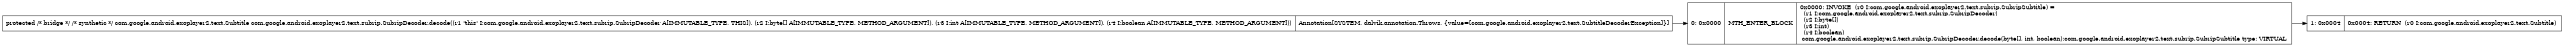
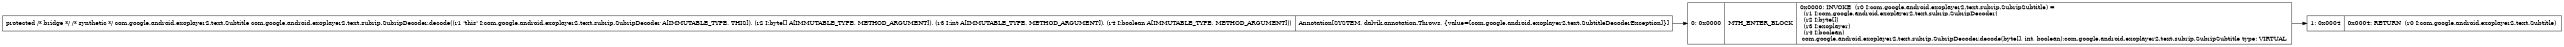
node "0: 0x0000": text "(r3 I:int)" -> "(r3 I:exoplayer)"
